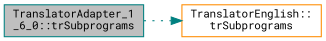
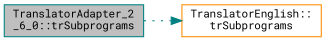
node "TranslatorAdapter_1 _6_0::trSubprograms": label "TranslatorAdapter_1 _6_0::trSubprograms" -> "TranslatorAdapter_2 _6_0::trSubprograms"
